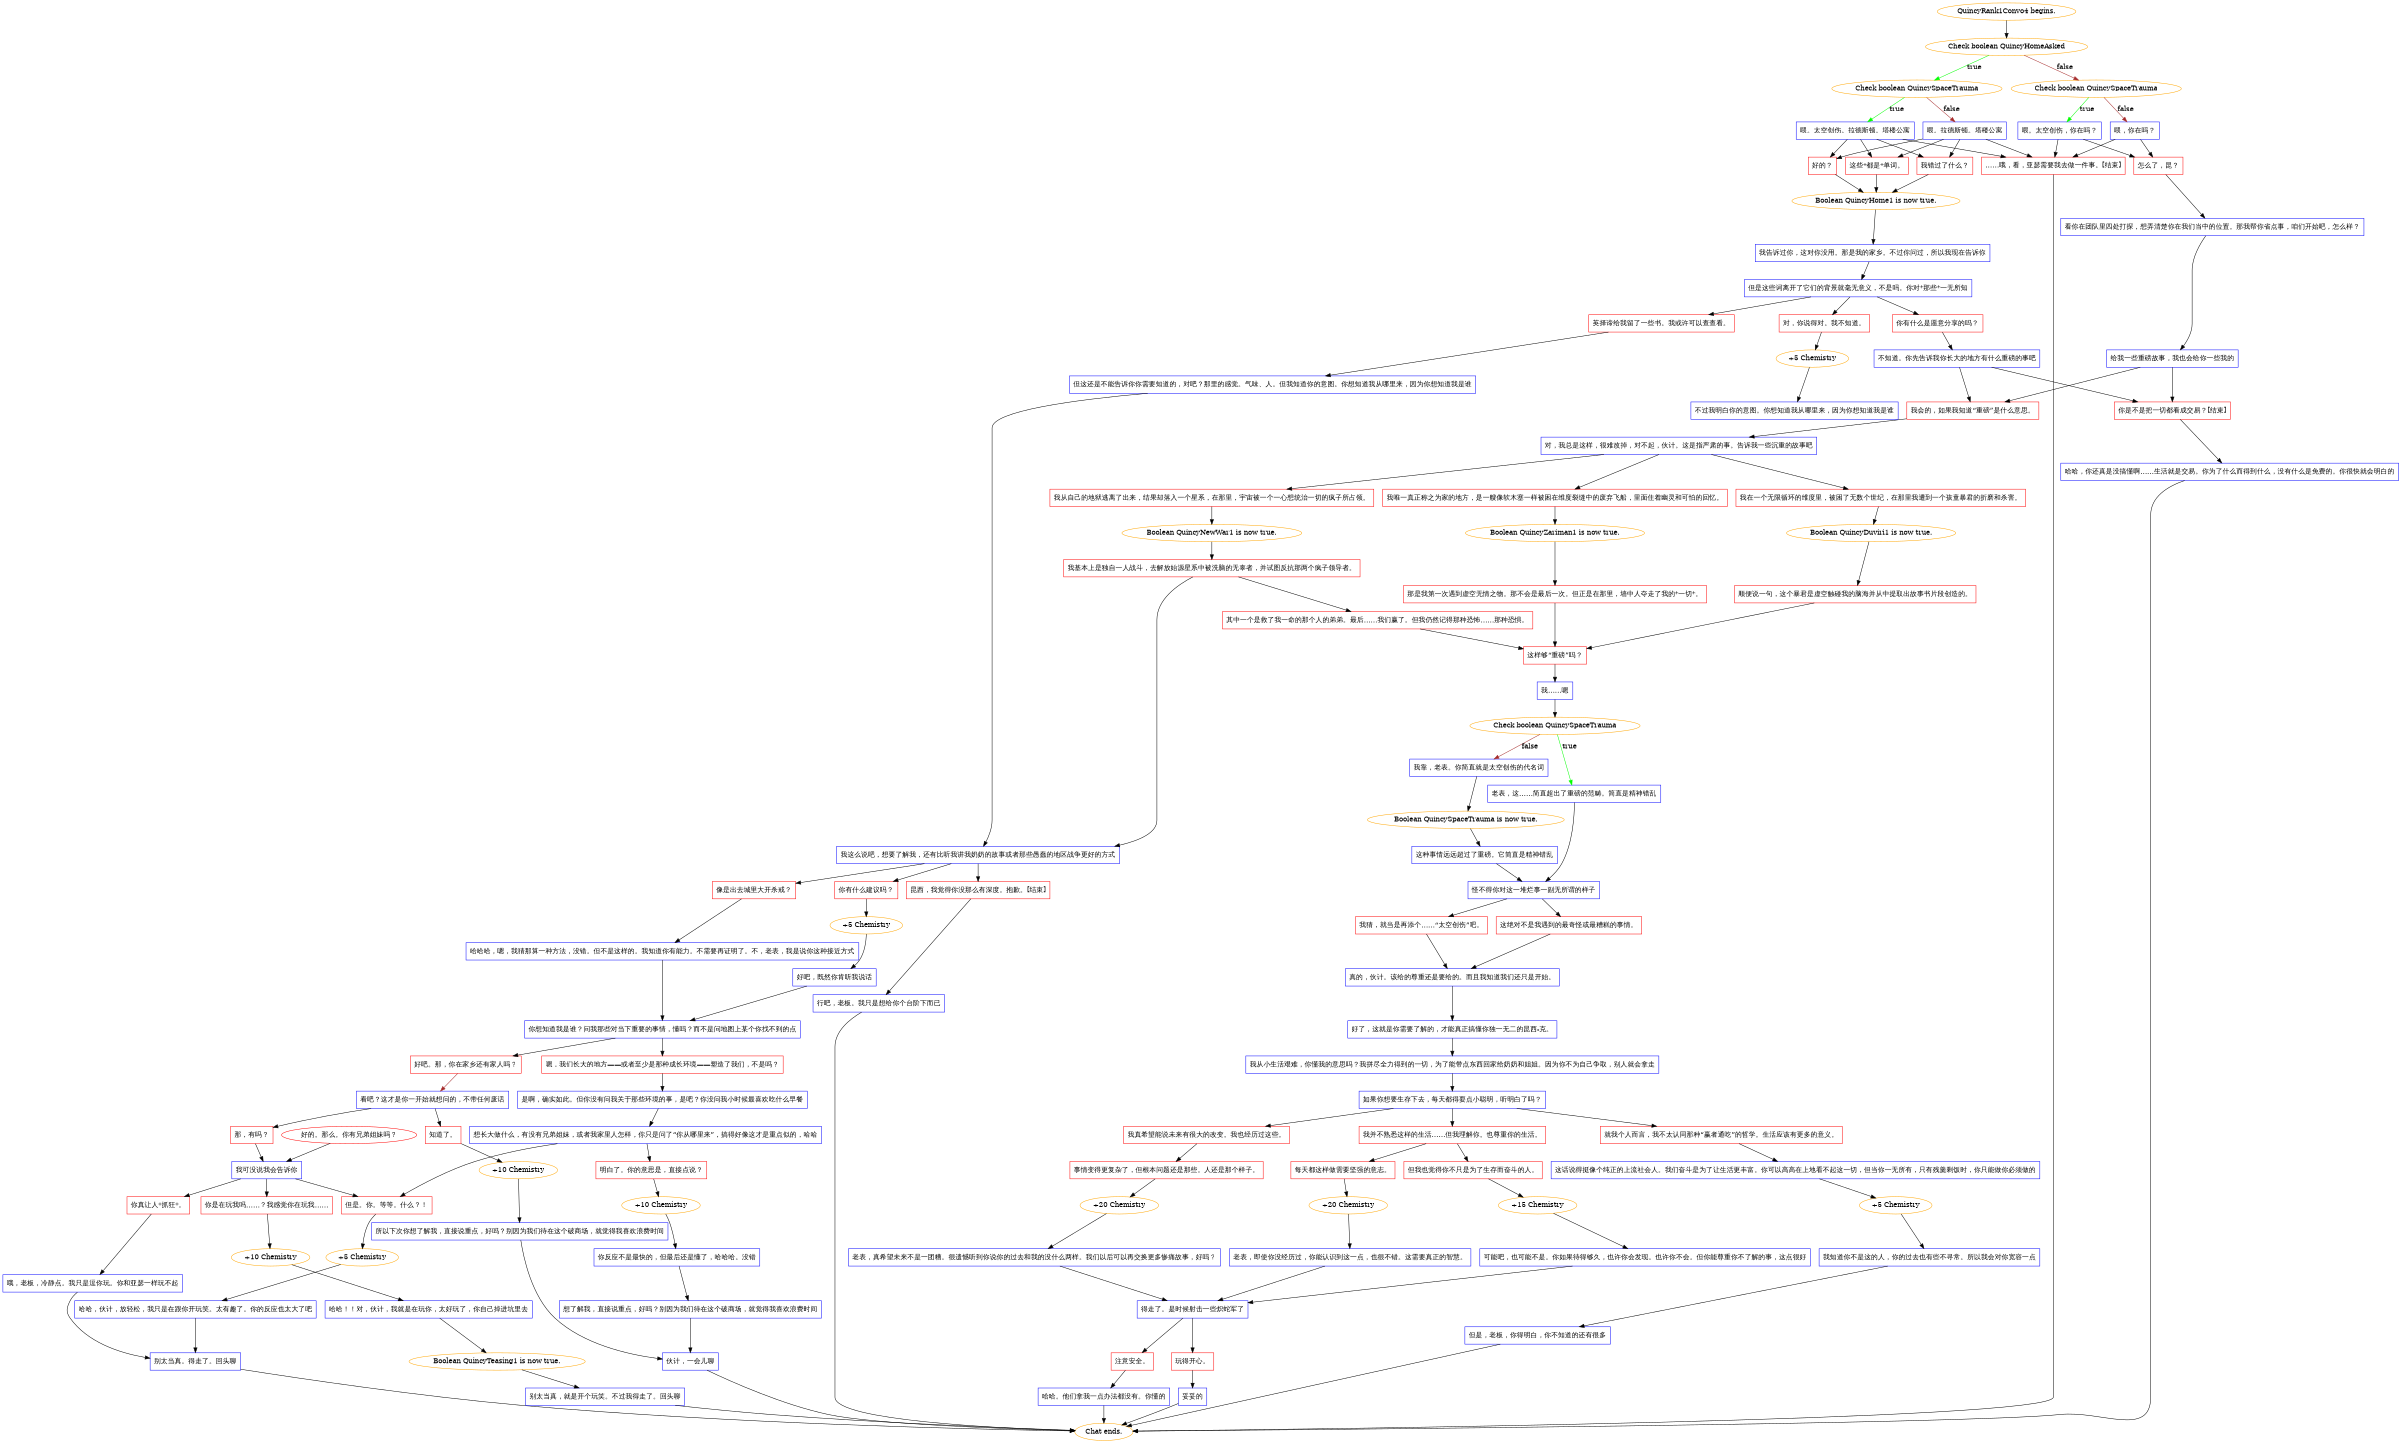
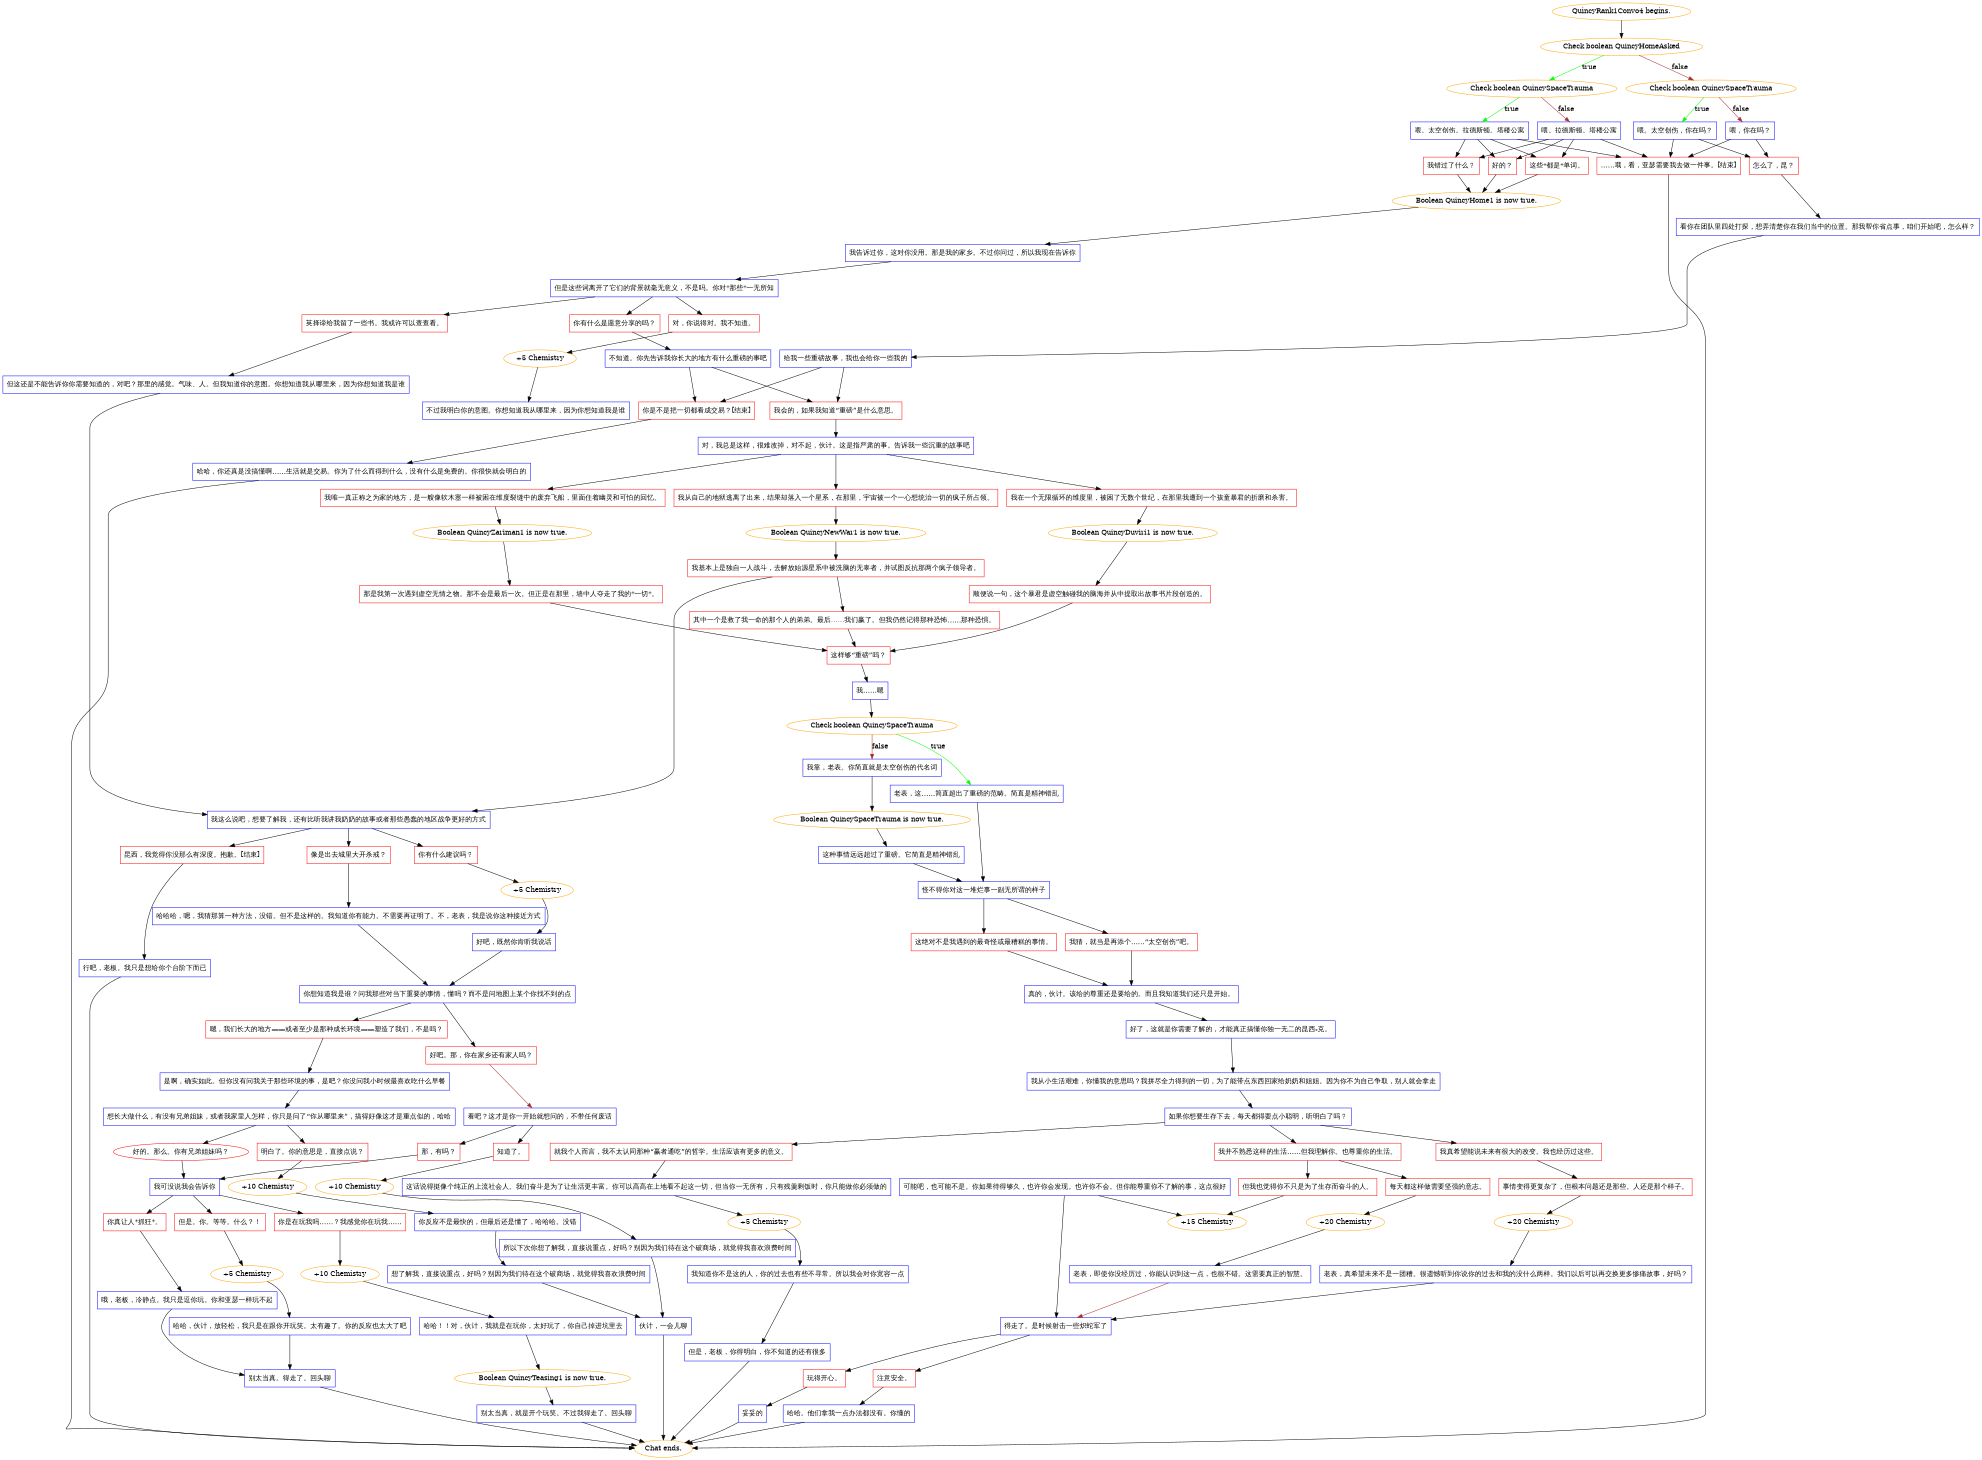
edge "想长大做什么，有没有兄弟姐妹，或者我家里人怎样，你只是问了“你从哪里来”，搞得好像这才是重点似的，哈哈" -> "但是。你。等等。什么？！": now "想长大做什么，有没有兄弟姐妹，或者我家里人怎样，你只是问了“你从哪里来”，搞得好像这才是重点似的，哈哈" -> "好的。那么。你有兄弟姐妹吗？"
edge "+15 Chemistry" -> "可能吧，也可能不是。你如果待得够久，也许你会发现。也许你不会。但你能尊重你不了解的事，这点很好": reversed
edge "老表，即使你没经历过，你能认识到这一点，也很不错。这需要真正的智慧。" -> "得走了。是时候射击一些炽蛇军了": color black -> brown
